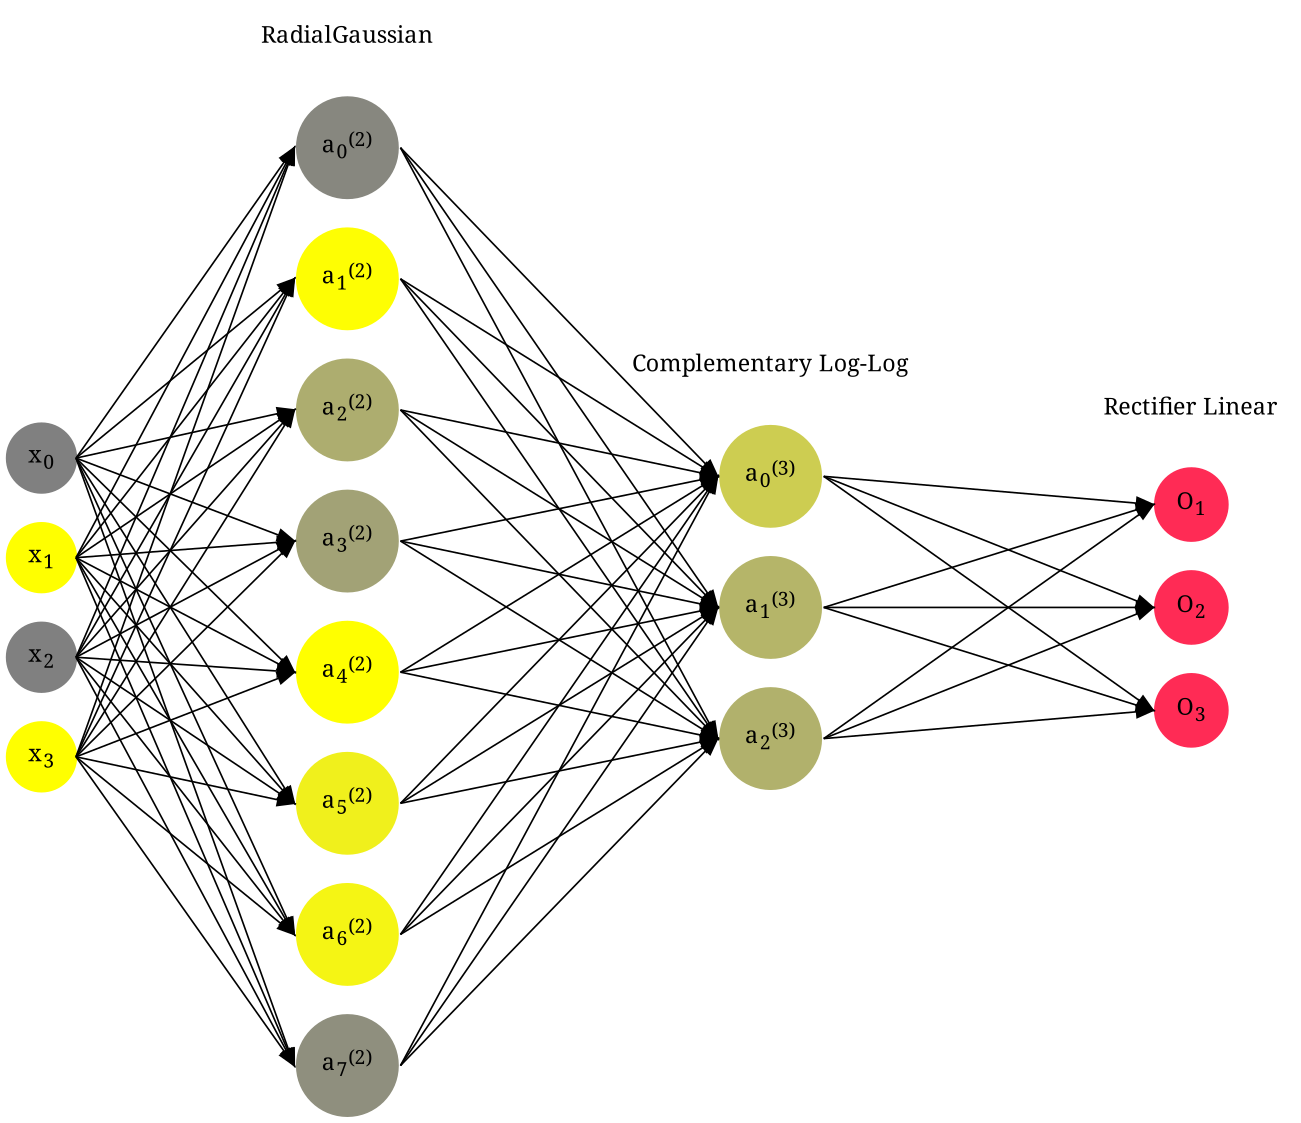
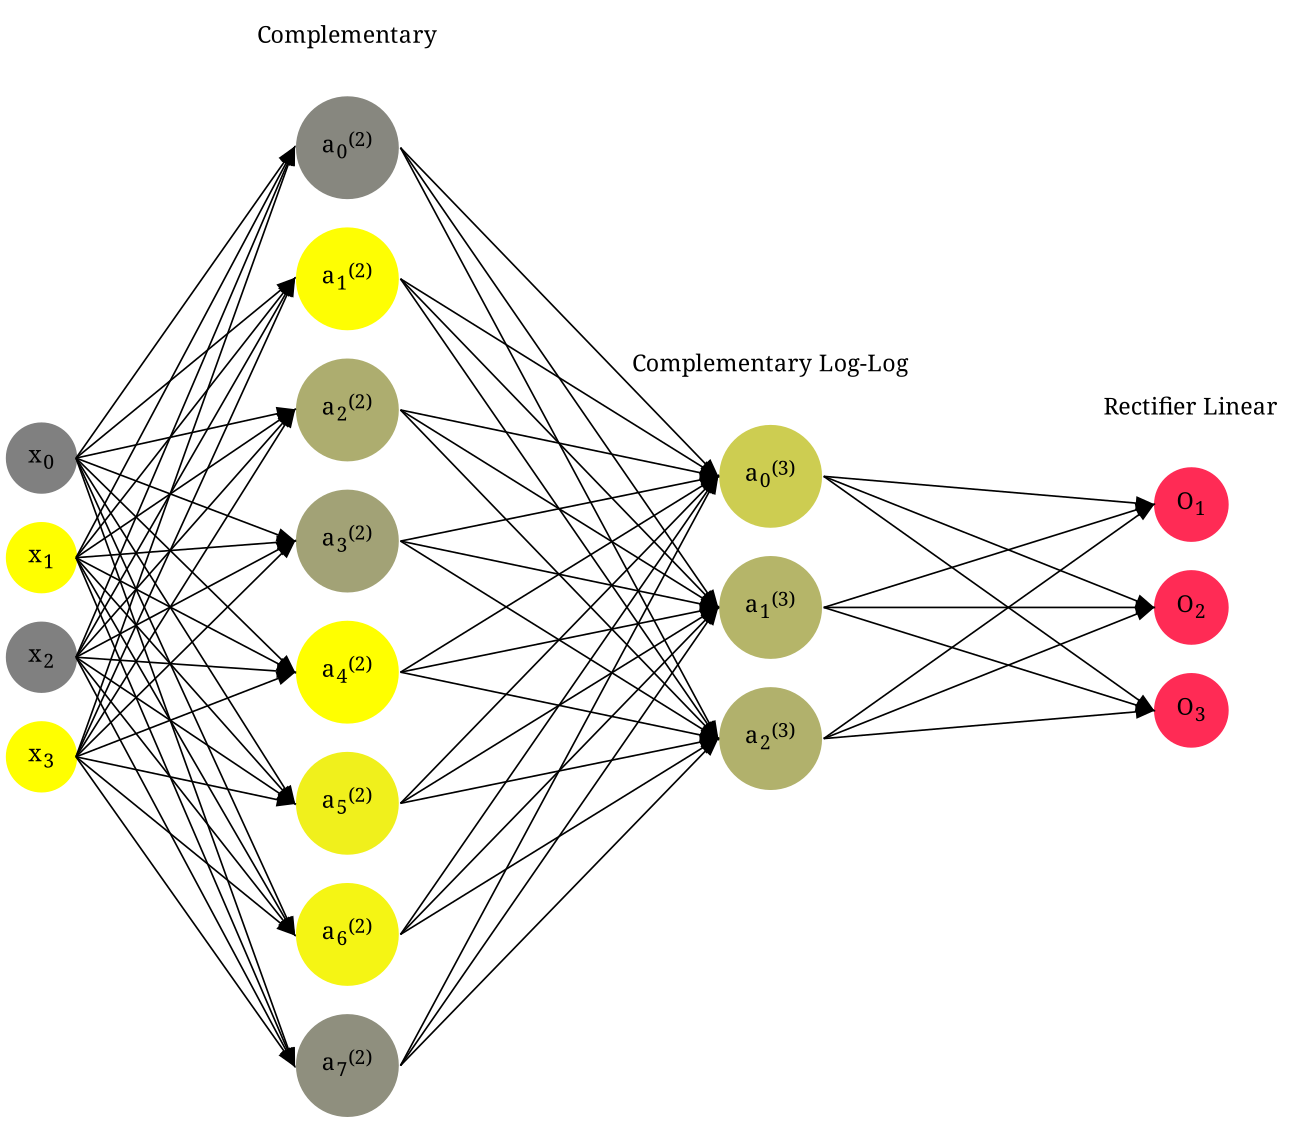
node "RadialGaussian": label "RadialGaussian" -> "Complementary"
